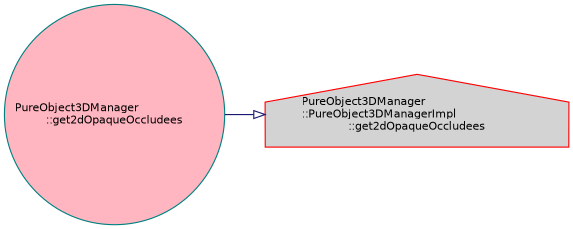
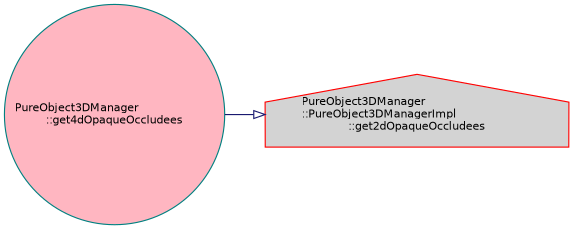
node "PureObject3DManager ::get2dOpaqueOccludees": label "PureObject3DManager ::get2dOpaqueOccludees" -> "PureObject3DManager ::get4dOpaqueOccludees"
